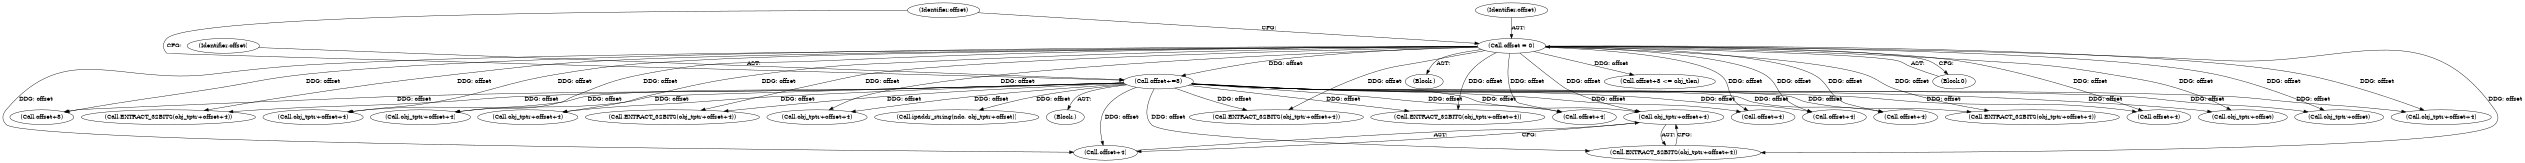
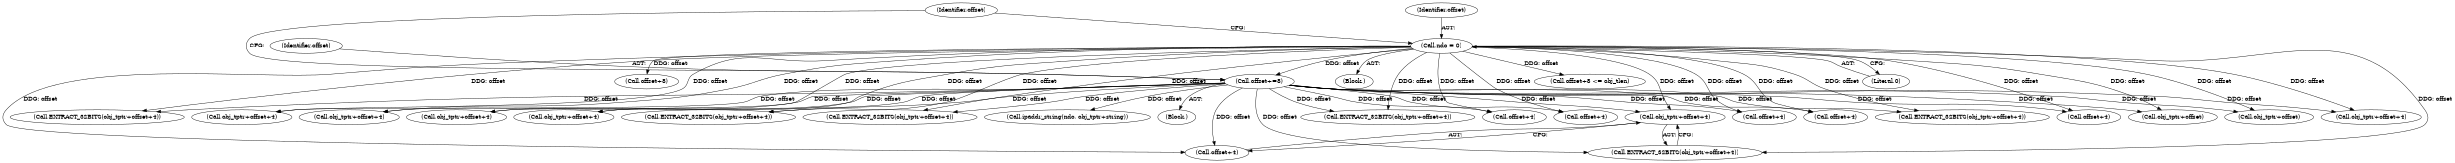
node "(Call,offset = 0)": label "(Call,offset = 0)" -> "(Call,ndo = 0)"
node "(Block,0)": label "(Block,0)" -> "(Literal,0)"
edge "(Call,offset+=8)" -> "(Call,offset+8)": removed, label "DDG: offset"
node "(Call,ipaddr_string(ndo, obj_tptr+offset))": label "(Call,ipaddr_string(ndo, obj_tptr+offset))" -> "(Call,ipaddr_string(ndo, obj_tptr+string))"
